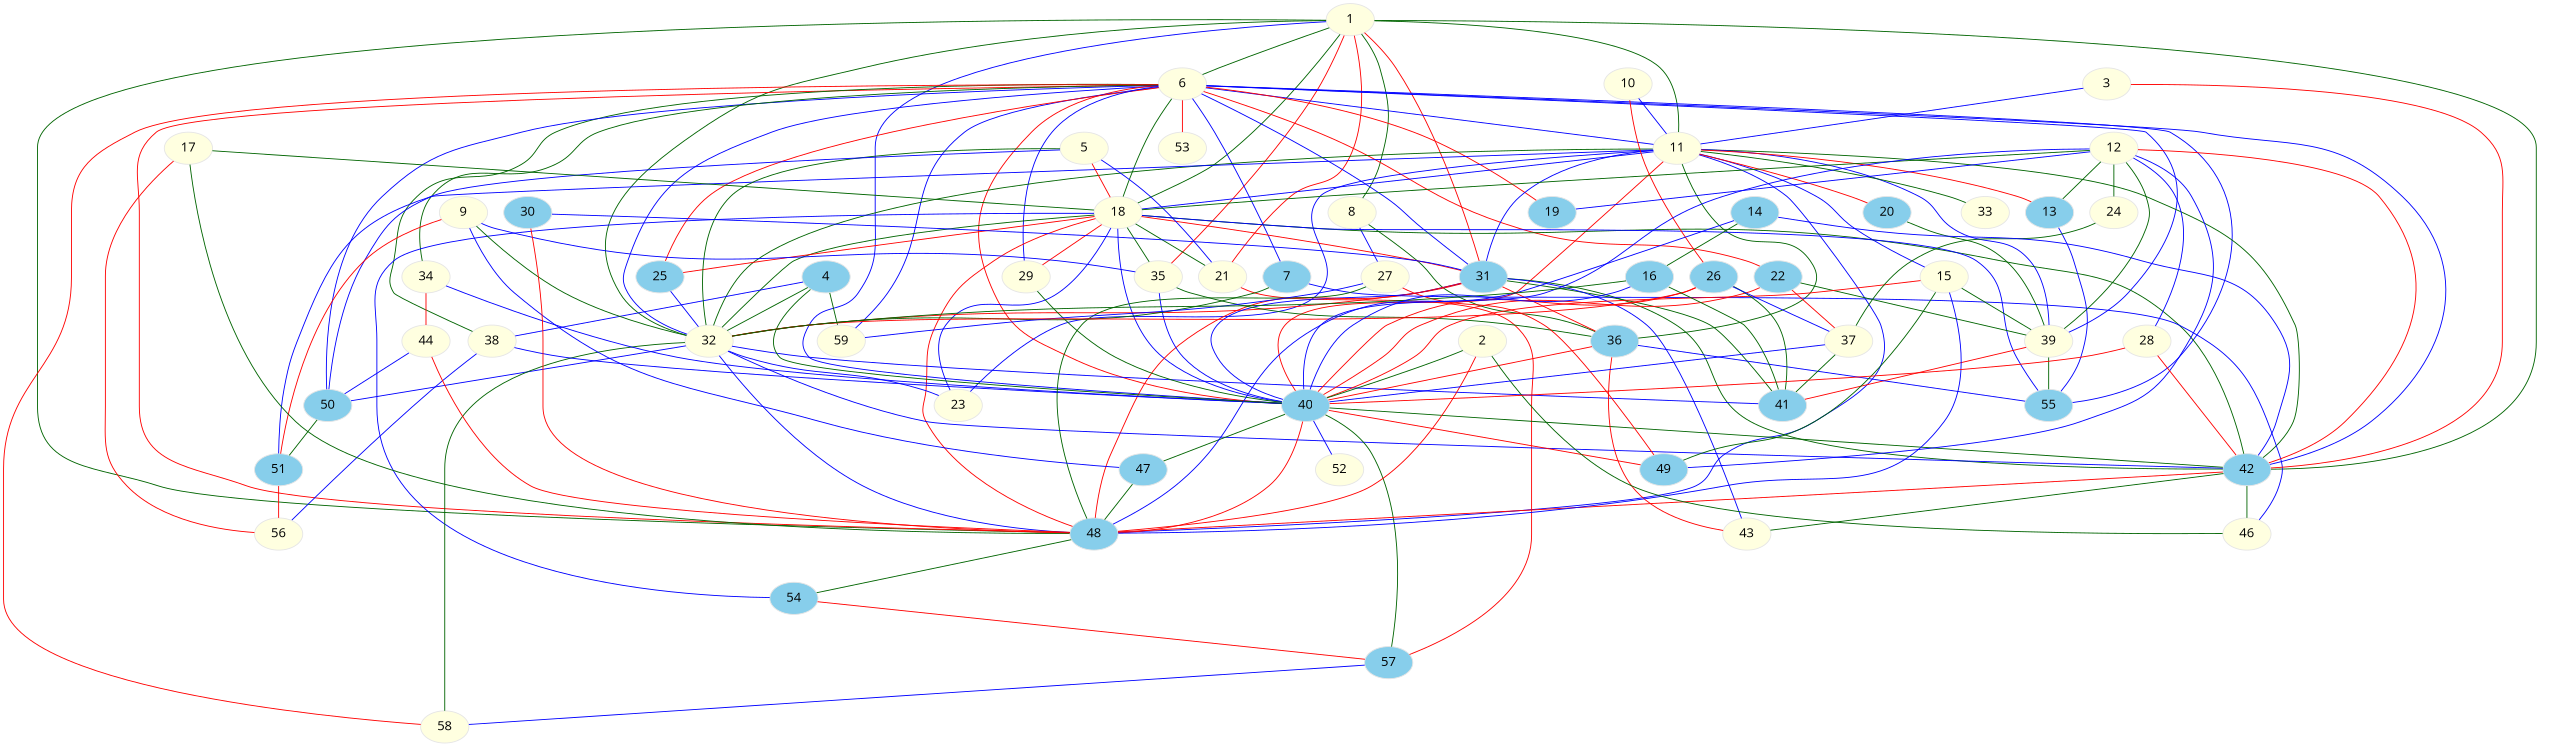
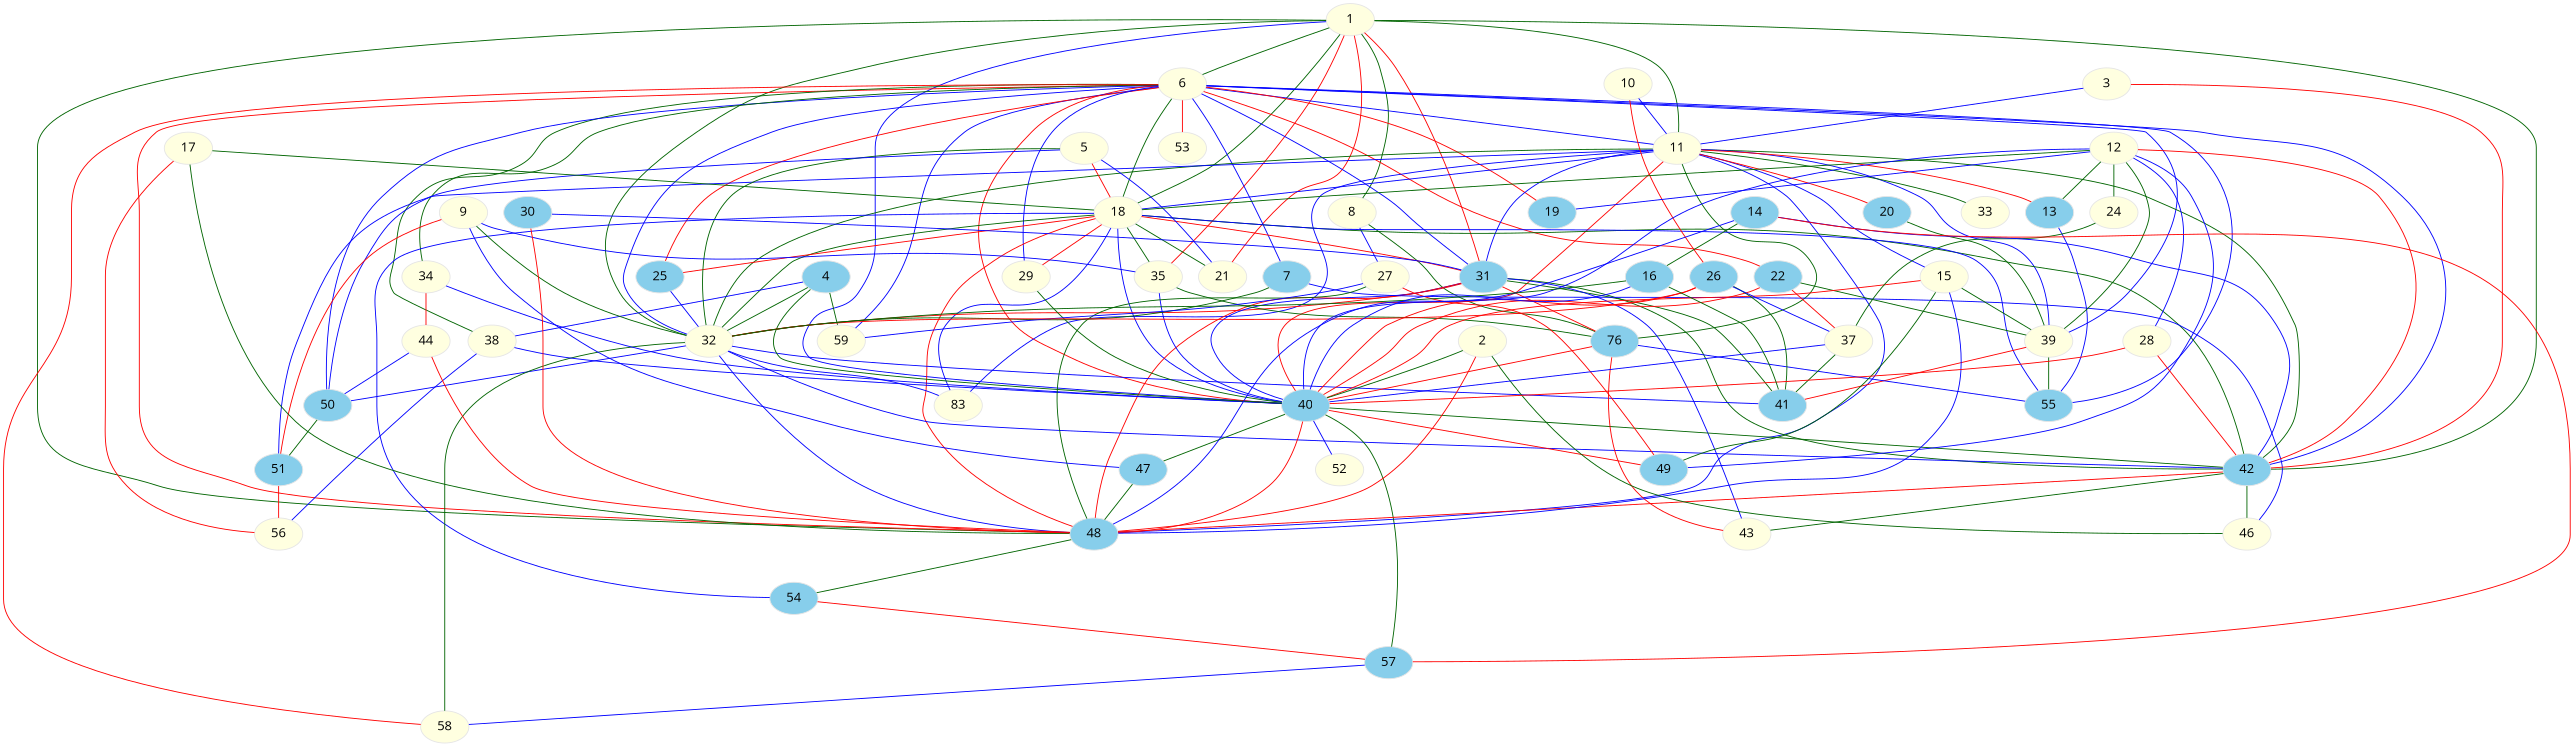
node "36": label "36" -> "76"
edge "21" -- "57": now "14" -- "57"
node "23": label "23" -> "83"
